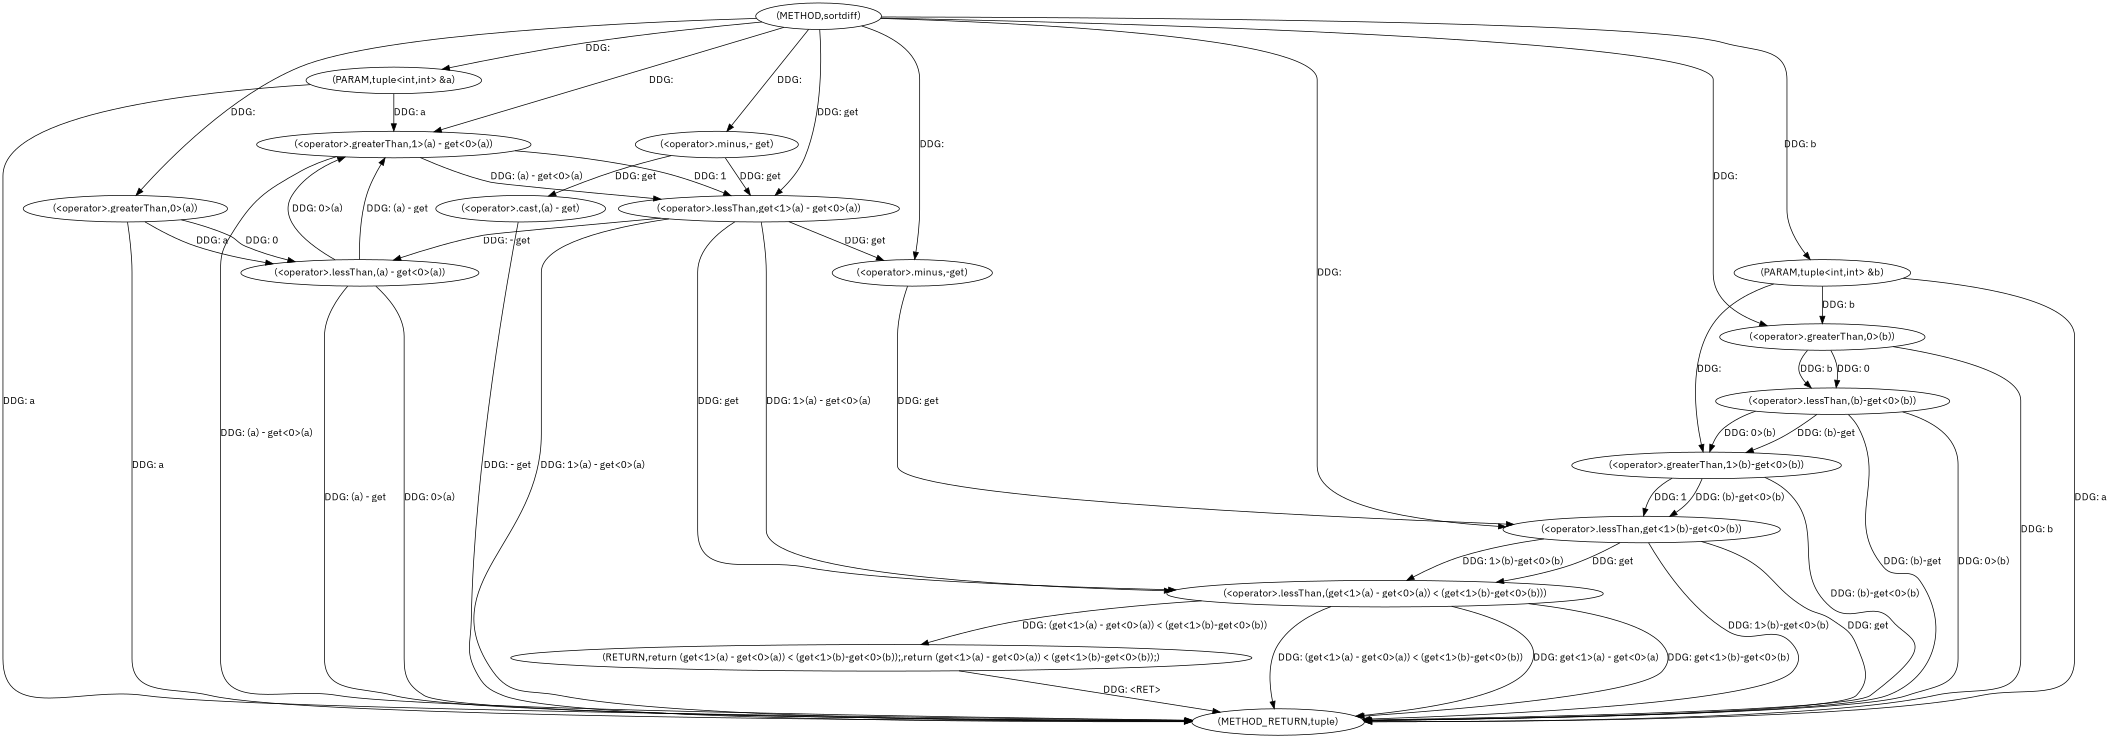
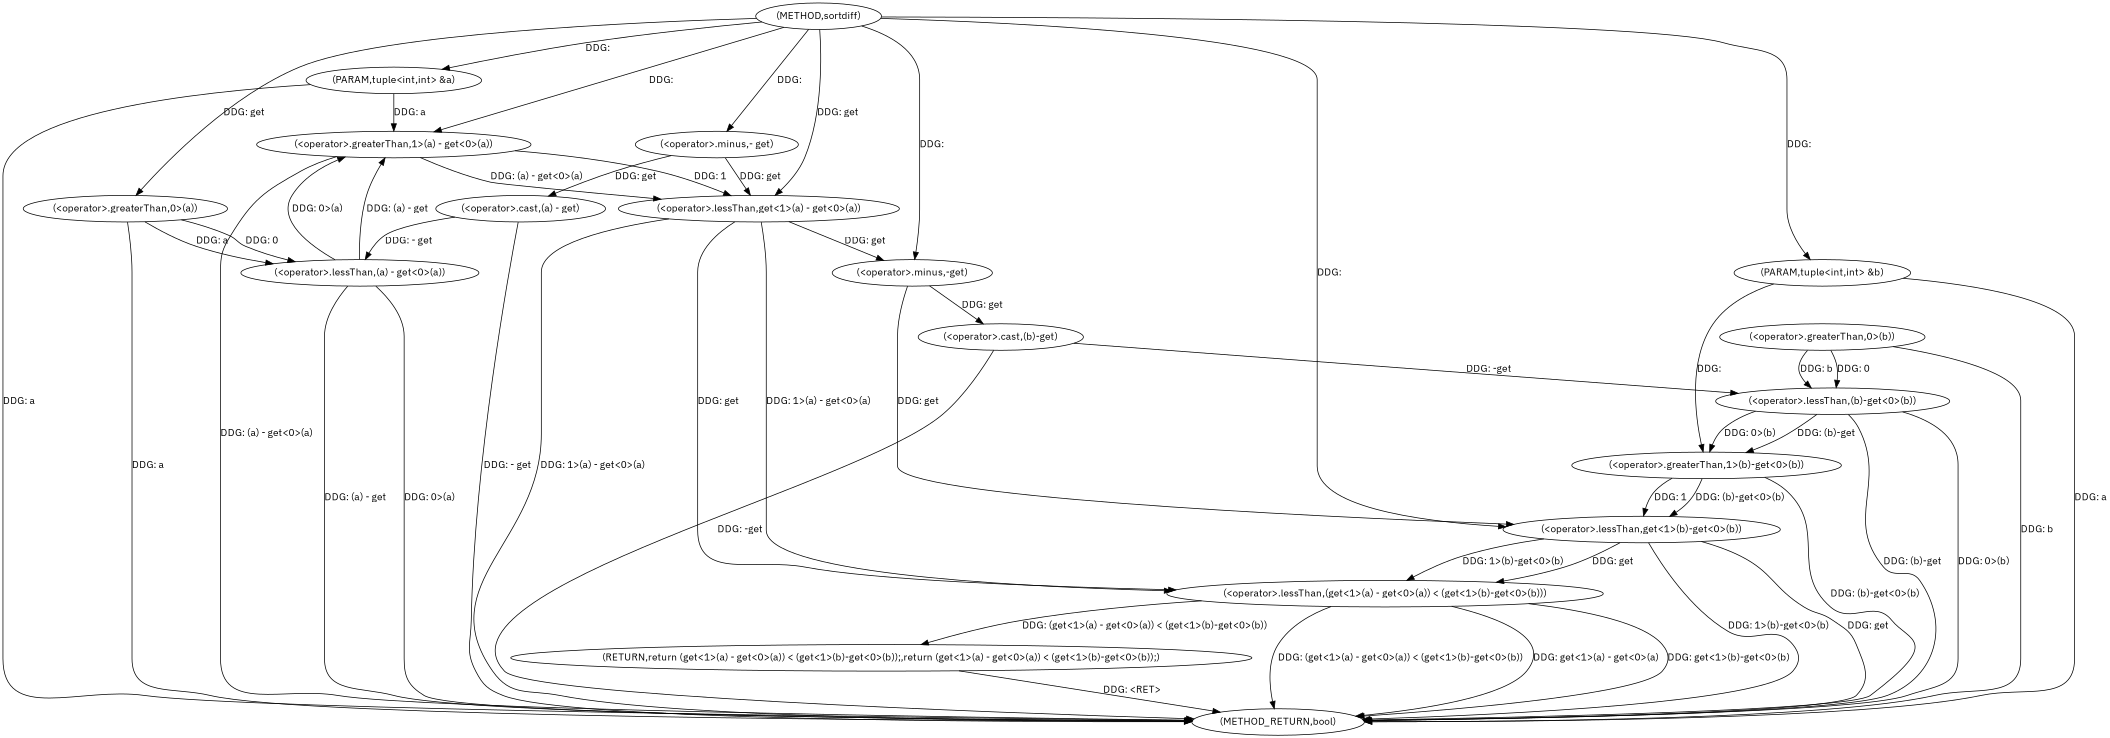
edge "(METHOD,sortdiff)" -> "(<operator>.greaterThan,0>(b))": removed, label "DDG:"
edge "(METHOD,sortdiff)" -> "(<operator>.greaterThan,0>(a))": label "DDG: " -> "DDG: get"
edge "(METHOD,sortdiff)" -> "(PARAM,tuple<int,int> &b)": label "DDG: b" -> "DDG: "
edge "(<operator>.lessThan,get<1>(a) - get<0>(a))" -> "(<operator>.lessThan,(a) - get<0>(a))": now "(<operator>.cast,(a) - get)" -> "(<operator>.lessThan,(a) - get<0>(a))"
edge "(PARAM,tuple<int,int> &b)" -> "(<operator>.greaterThan,0>(b))": removed, label "DDG: b"
node "(<operator>.cast,(b)-get)": added
node "(METHOD_RETURN,tuple)": label "(METHOD_RETURN,tuple)" -> "(METHOD_RETURN,bool)"
